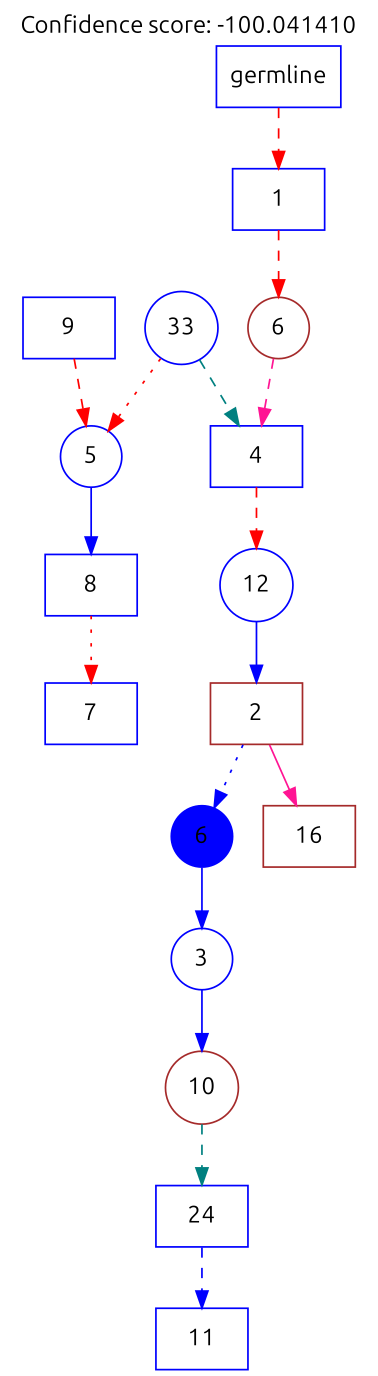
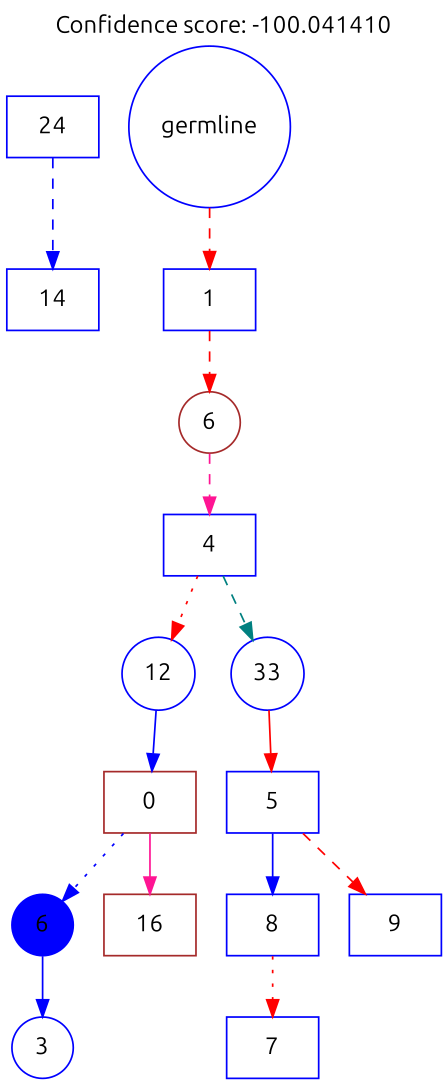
node "germline": shape box -> circle
edge "9" -> "5": reversed
edge "33" -> "4": reversed
edge "33" -> "5": style dotted -> solid
node "5": shape circle -> box
edge "4" -> "12": style dashed -> dotted
node "2": label "2" -> "0"
node "10": removed
node "11": label "11" -> "14"
